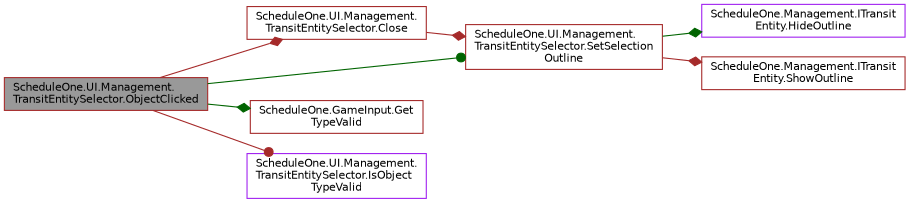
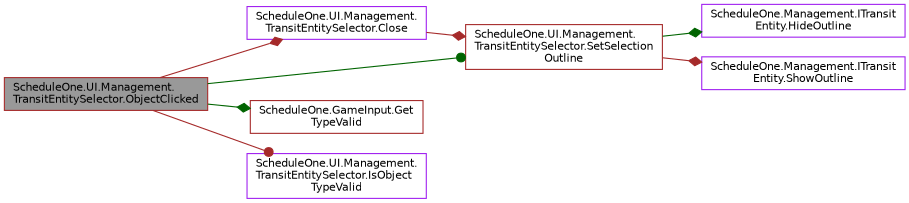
node "ScheduleOne.UI.Management. TransitEntitySelector.Close": color brown -> purple
node "ScheduleOne.Management.ITransit Entity.ShowOutline": color brown -> purple
